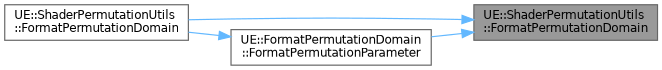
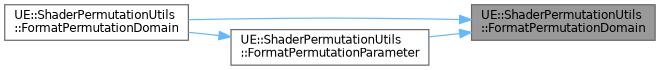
node "UE::FormatPermutationDomain ::FormatPermutationParameter": label "UE::FormatPermutationDomain ::FormatPermutationParameter" -> "UE::ShaderPermutationUtils ::FormatPermutationParameter"
